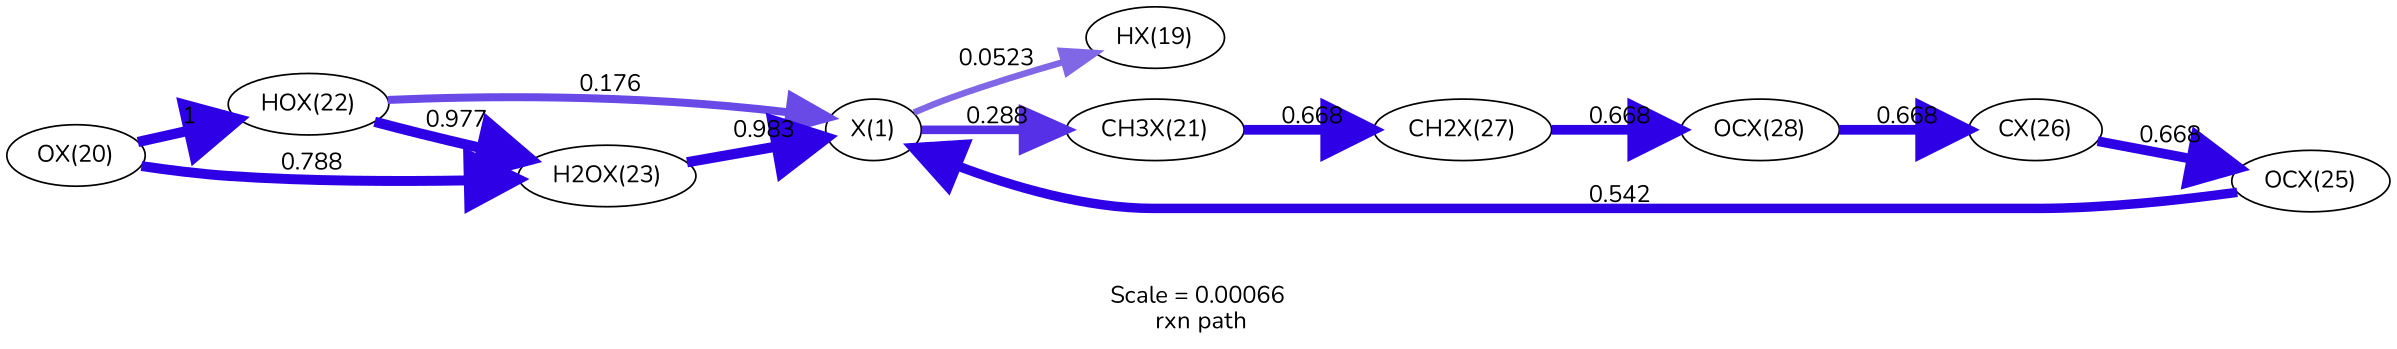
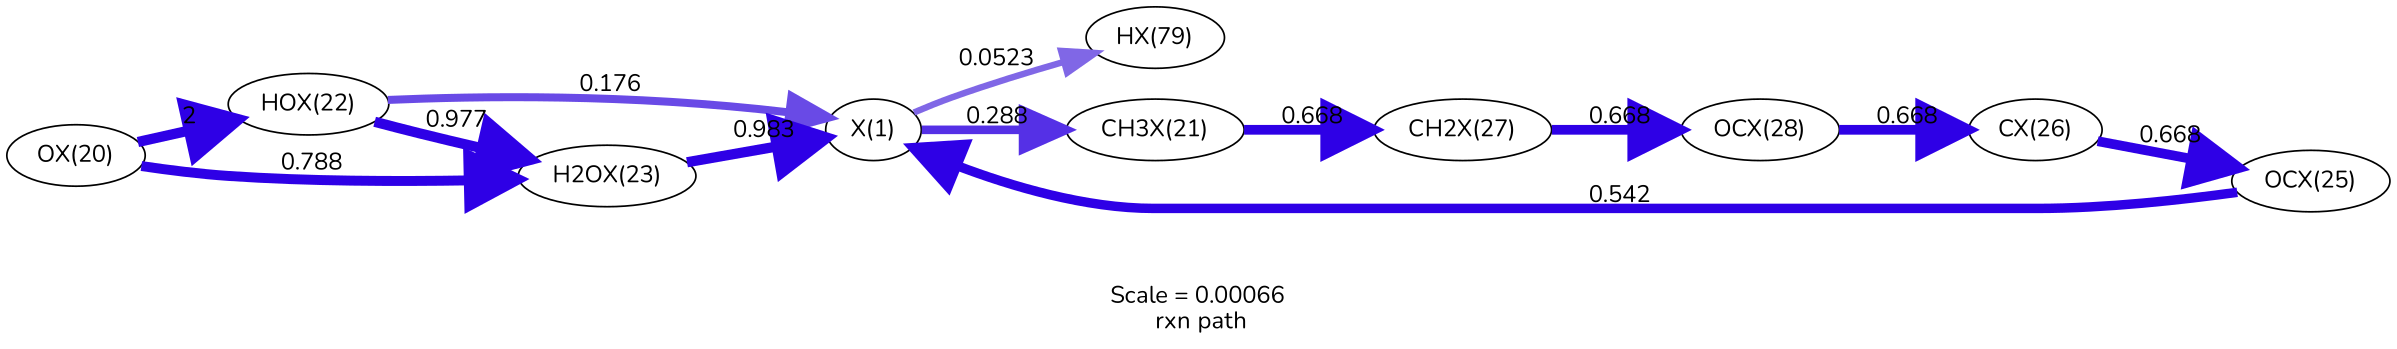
node "HX(19)": label "HX(19)" -> "HX(79)"
edge "OX(20)" -> "HOX(22)": label " 1" -> " 2"
